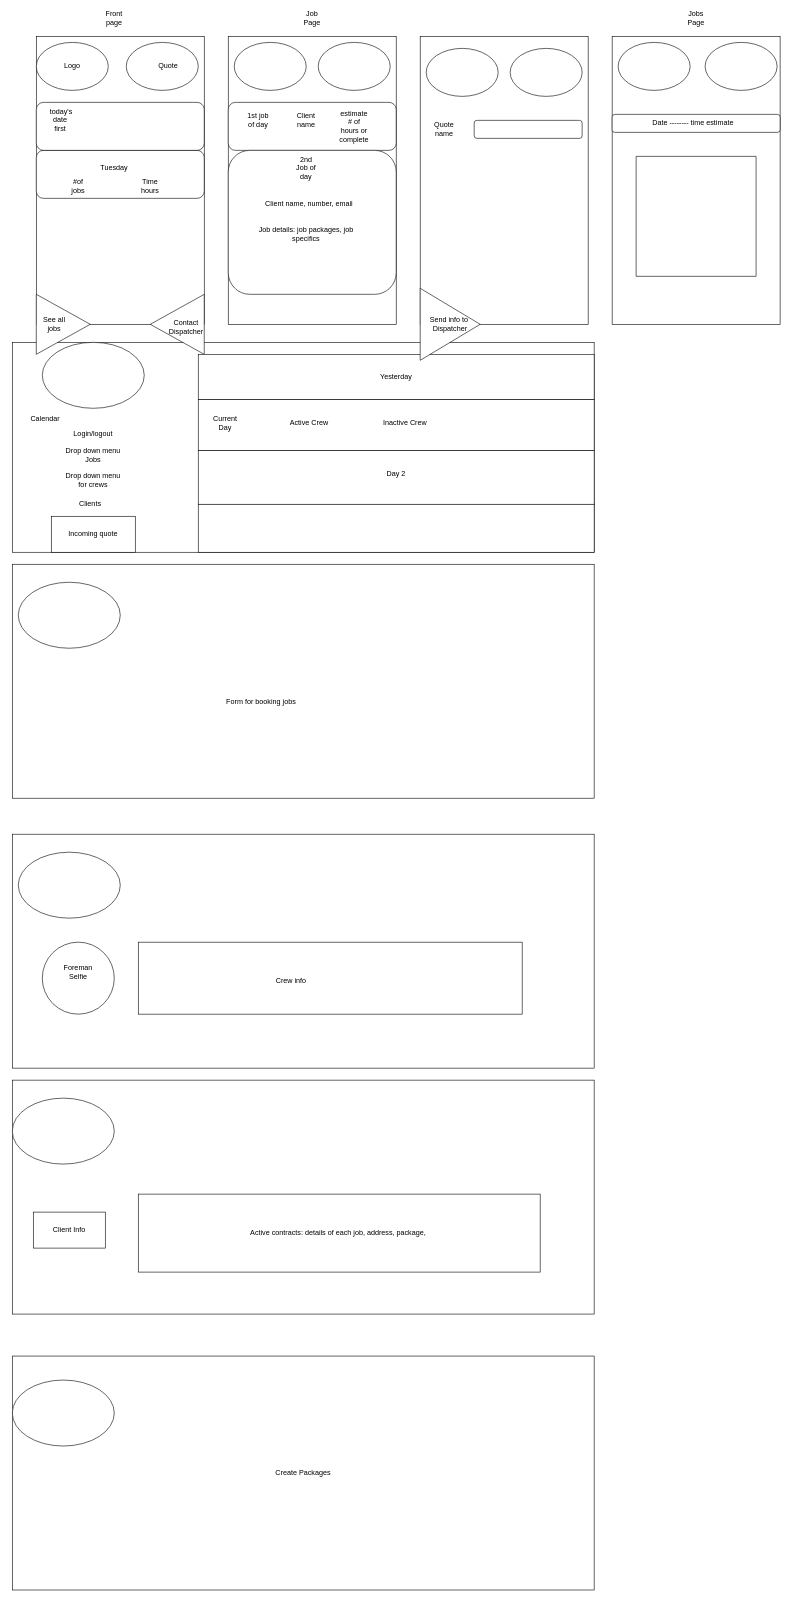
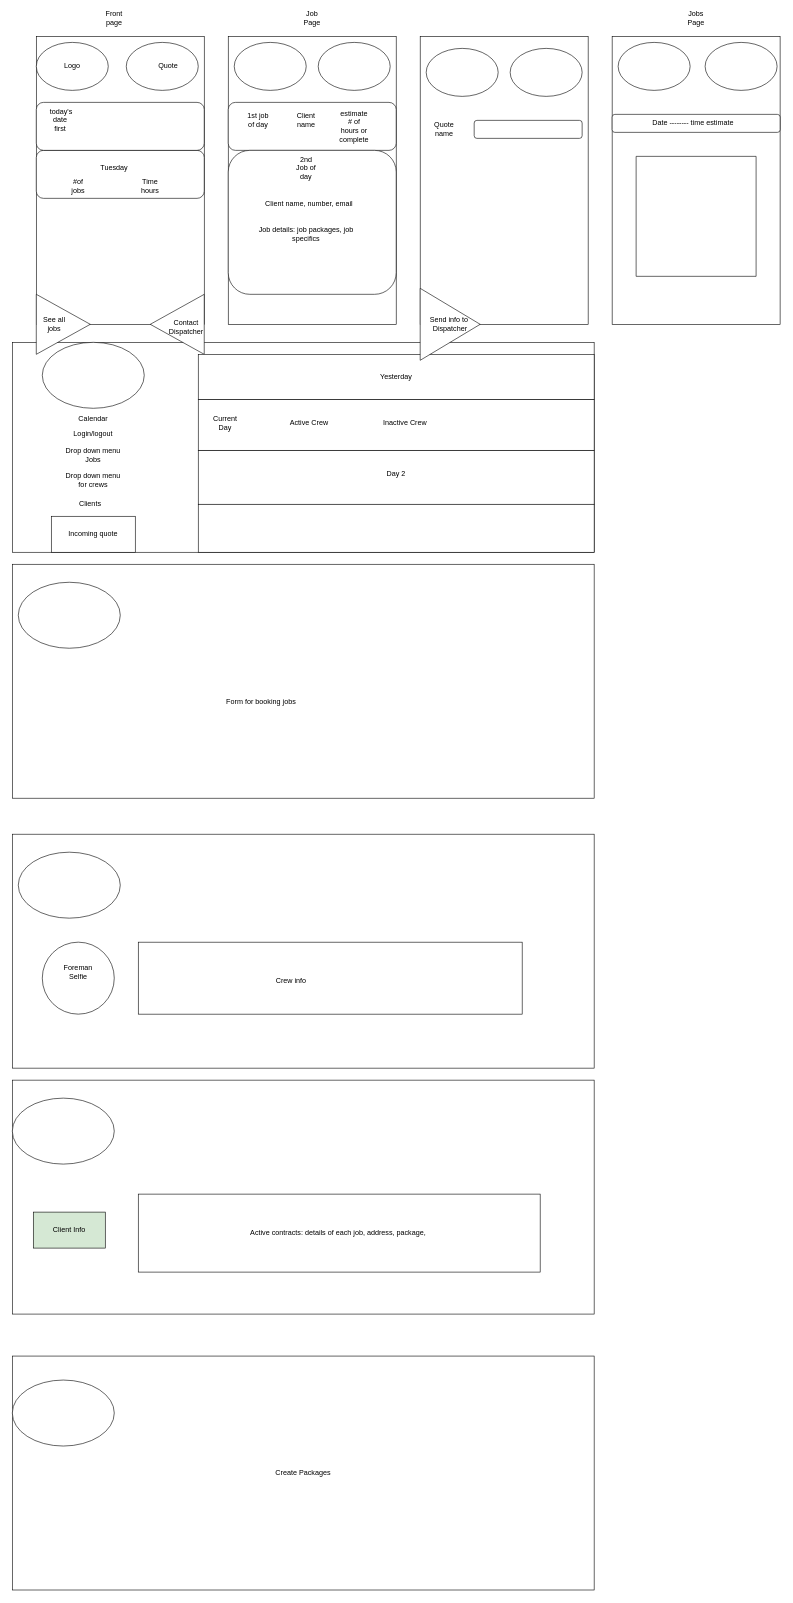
node "Calendar": moved (45, 419) -> (93, 419)
node "Client Info": fillcolor #ffffff -> #d5e8d4
